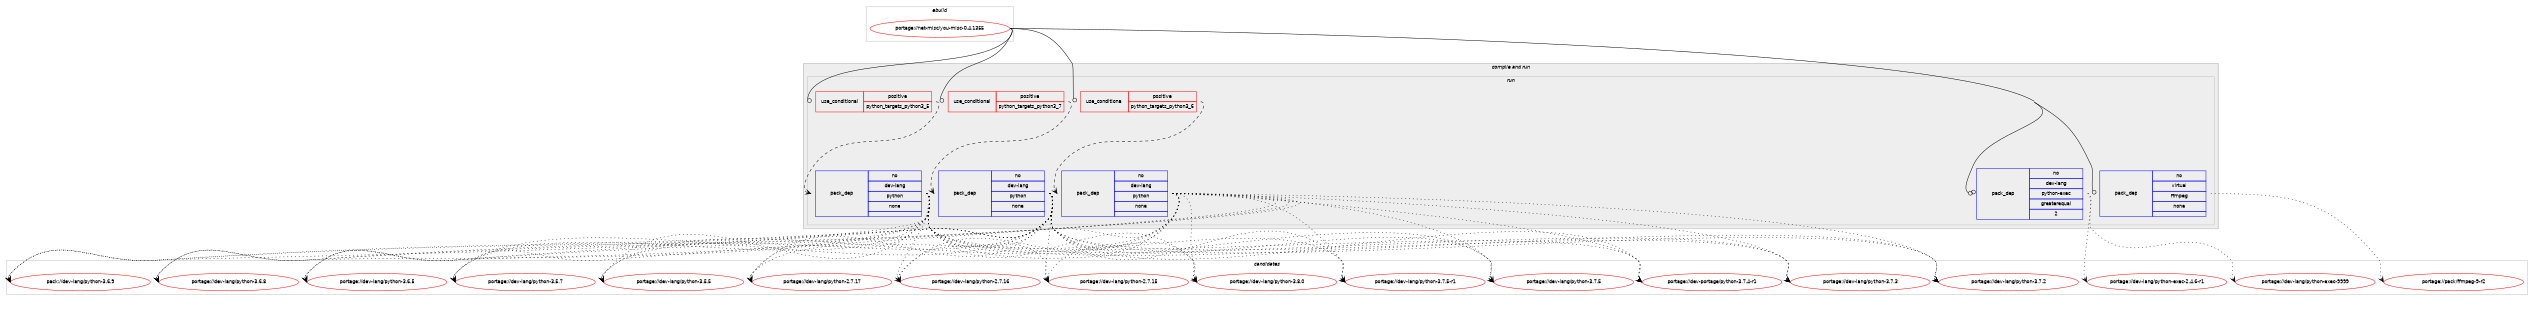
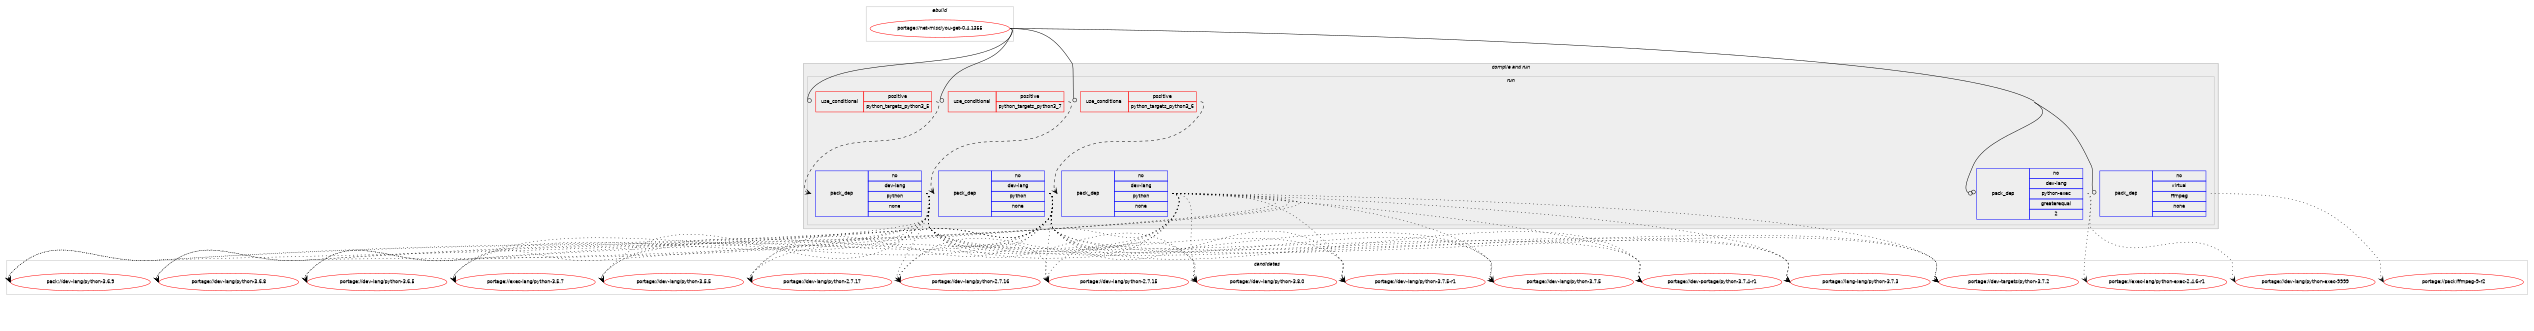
node "portage://net-misc/you-misc-0.4.1355": label "portage://net-misc/you-misc-0.4.1355" -> "portage://net-misc/you-get-0.4.1355"
node "portage://dev-lang/python-3.5.7": label "portage://dev-lang/python-3.5.7" -> "portage://exec-lang/python-3.5.7"
node "portage://dev-lang/python-3.7.3": label "portage://dev-lang/python-3.7.3" -> "portage://lang-lang/python-3.7.3"
node "portage://dev-lang/python-3.7.2": label "portage://dev-lang/python-3.7.2" -> "portage://dev-targets/python-3.7.2"
node "portage://dev-lang/python-exec-2.4.6-r1": label "portage://dev-lang/python-exec-2.4.6-r1" -> "portage://exec-lang/python-exec-2.4.6-r1"
